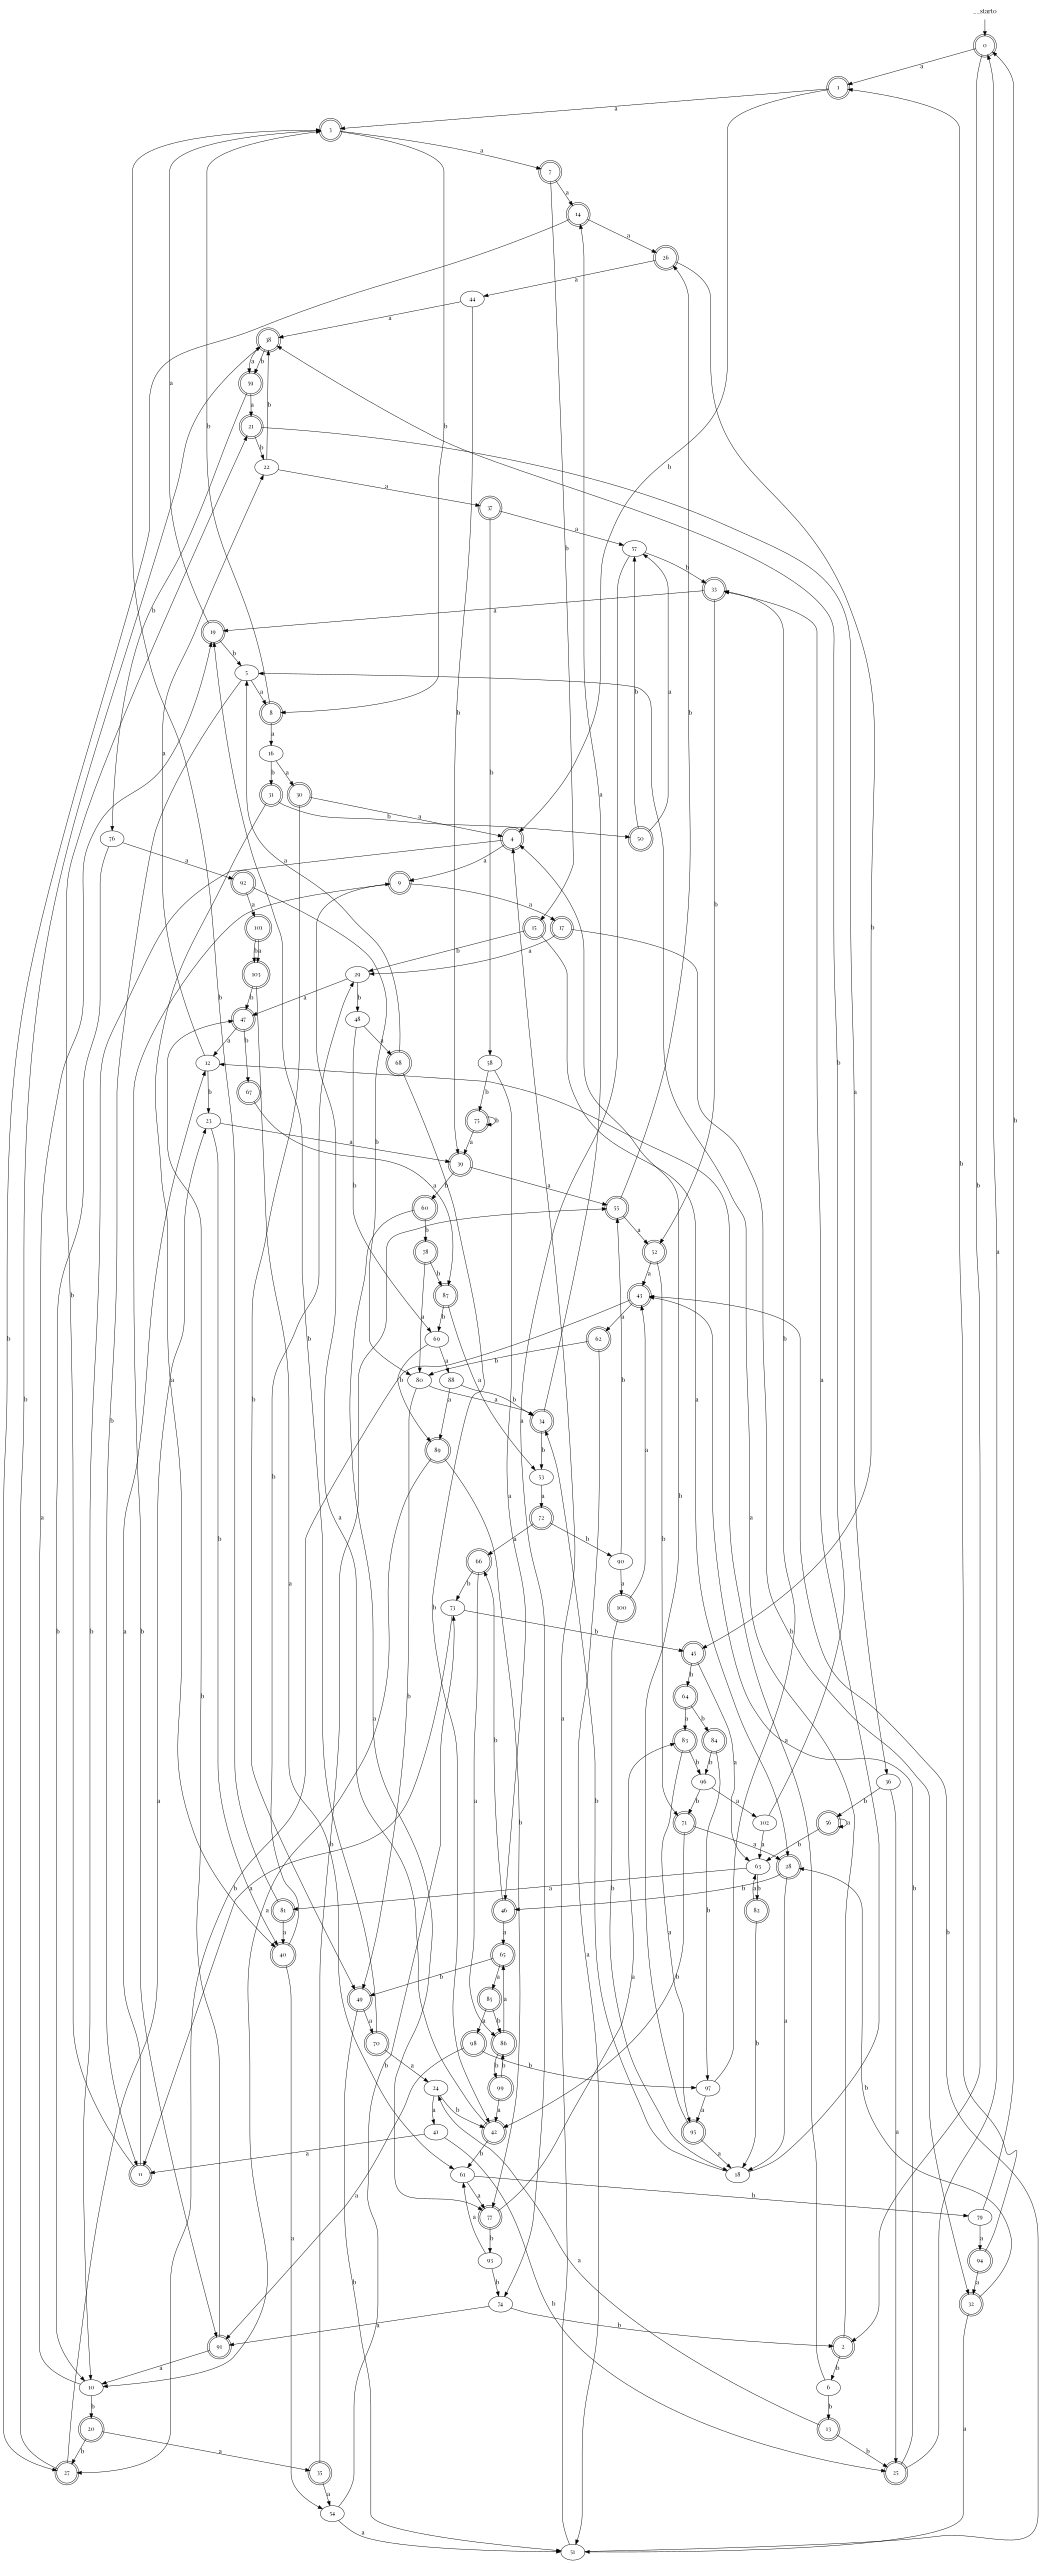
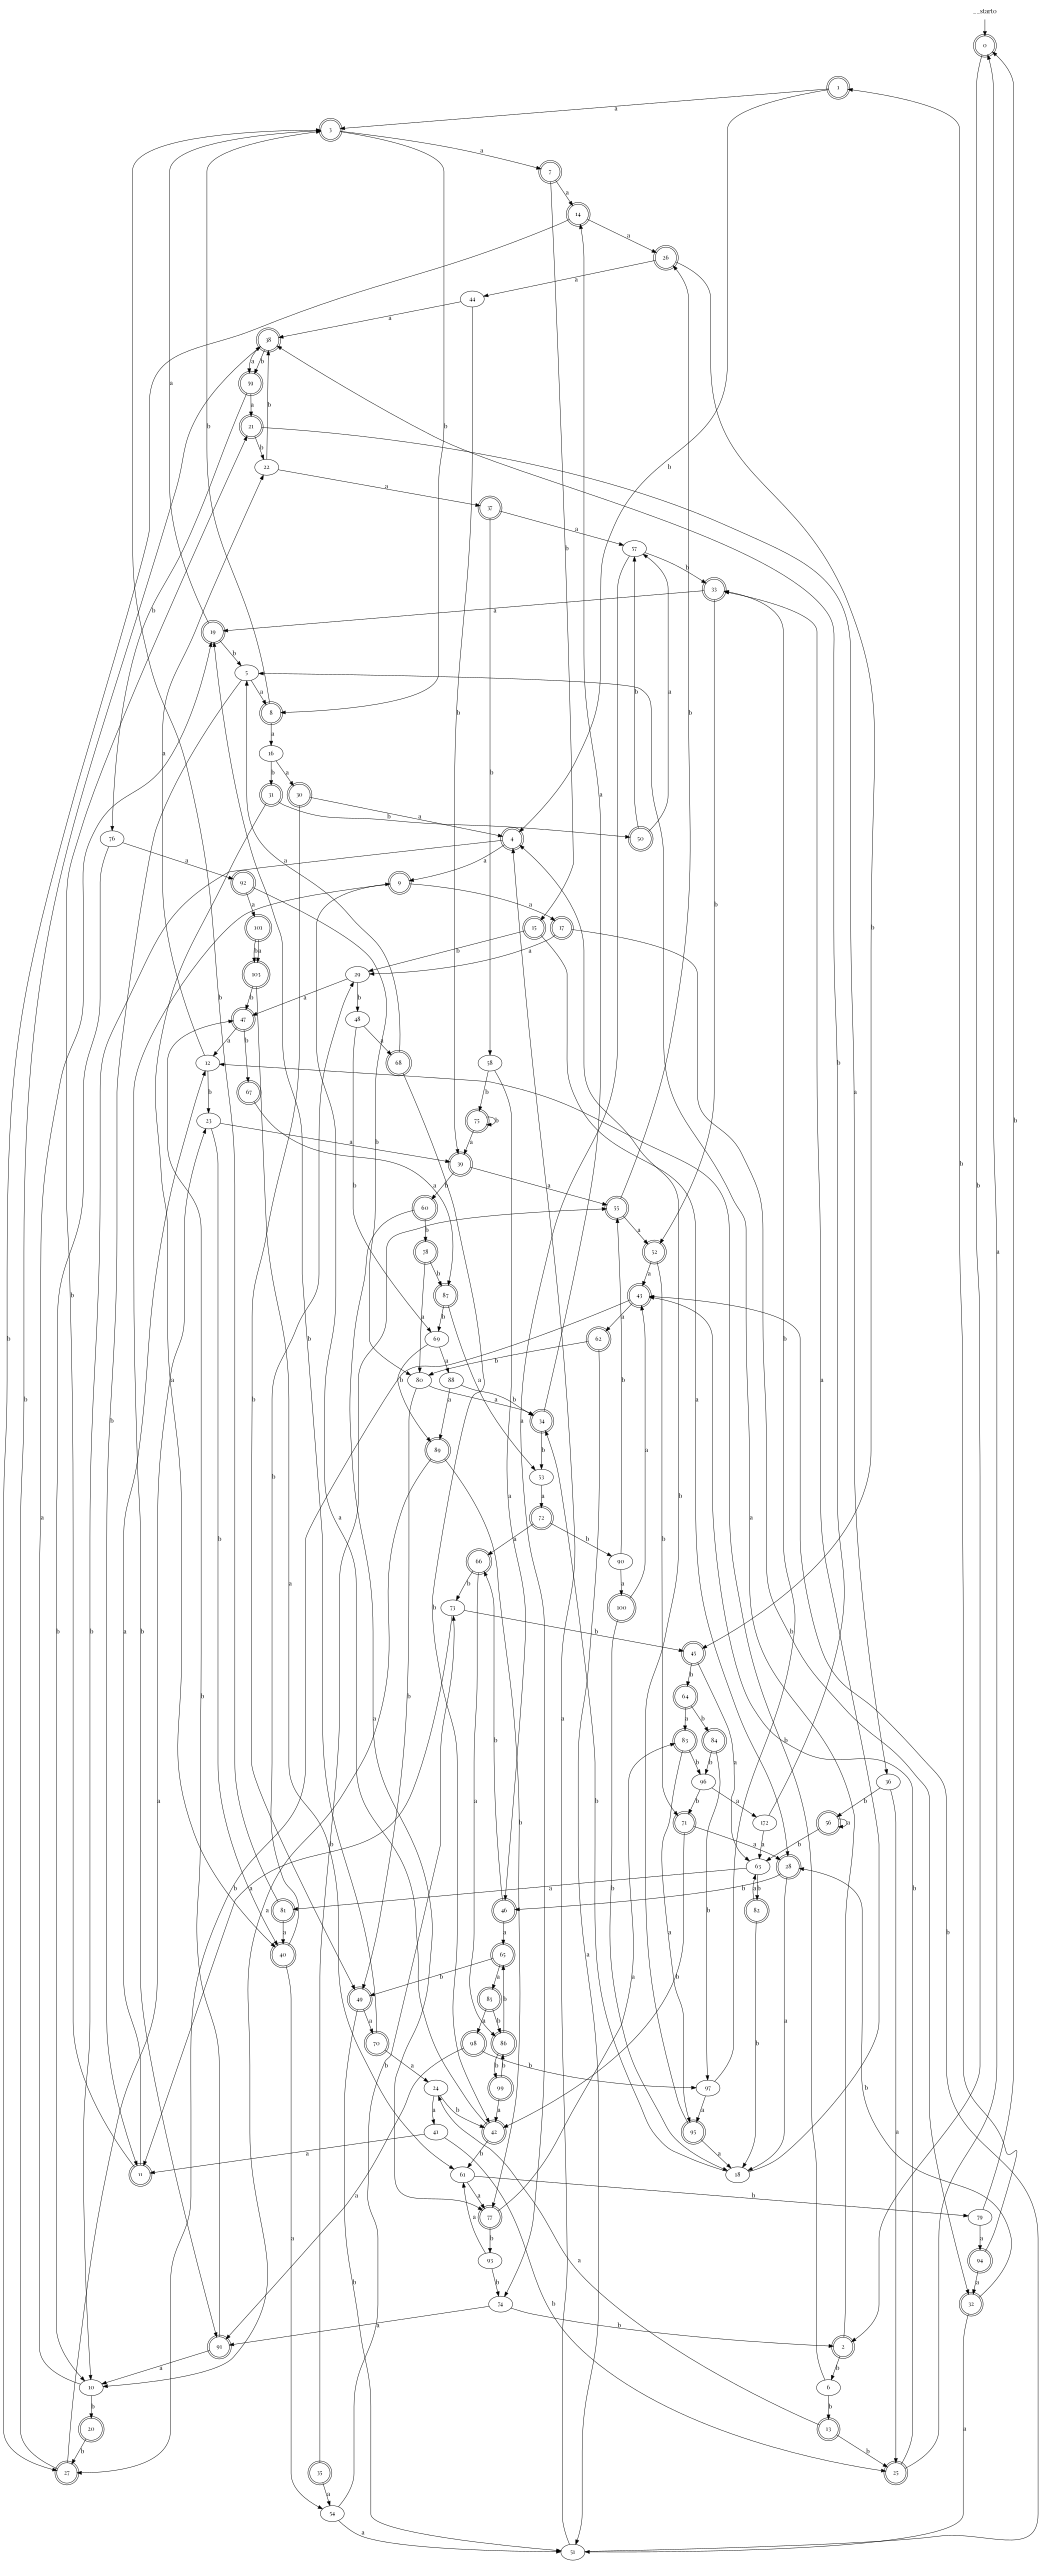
edge "0" -> "1": removed, label "a"
edge "6" -> "12": label "a" -> "b"
node "102": label "102" -> "172"
edge "86" -> "65": label "a" -> "b"
edge "20" -> "35": removed, label "a"
